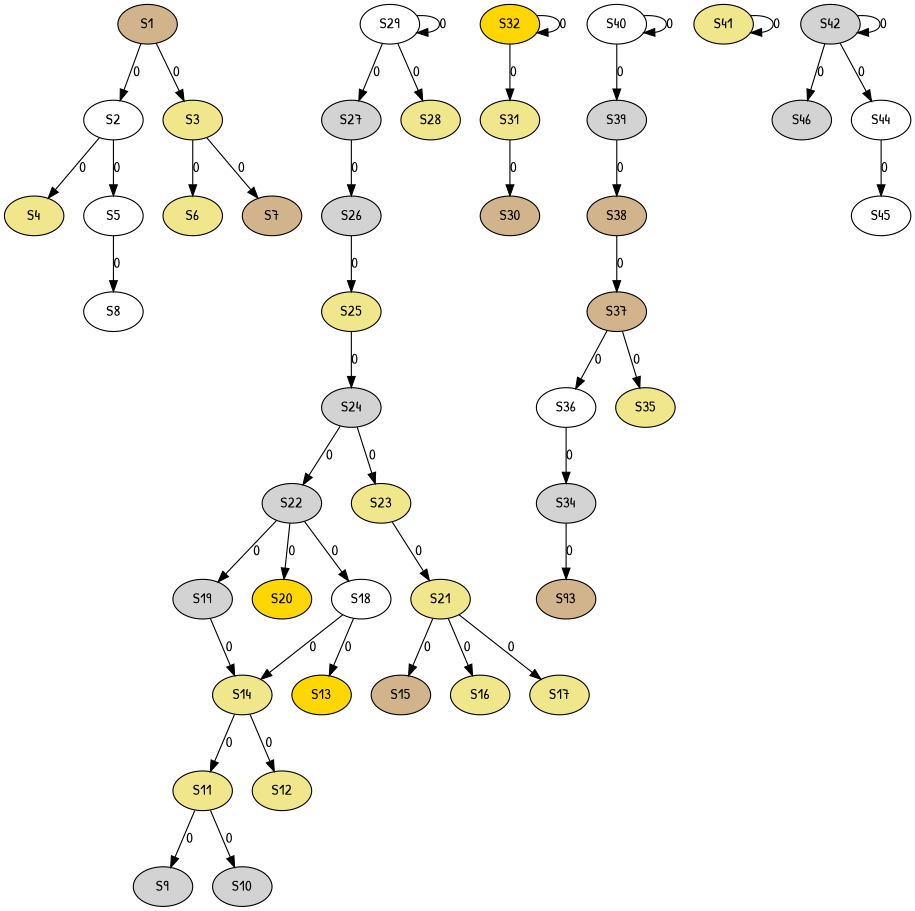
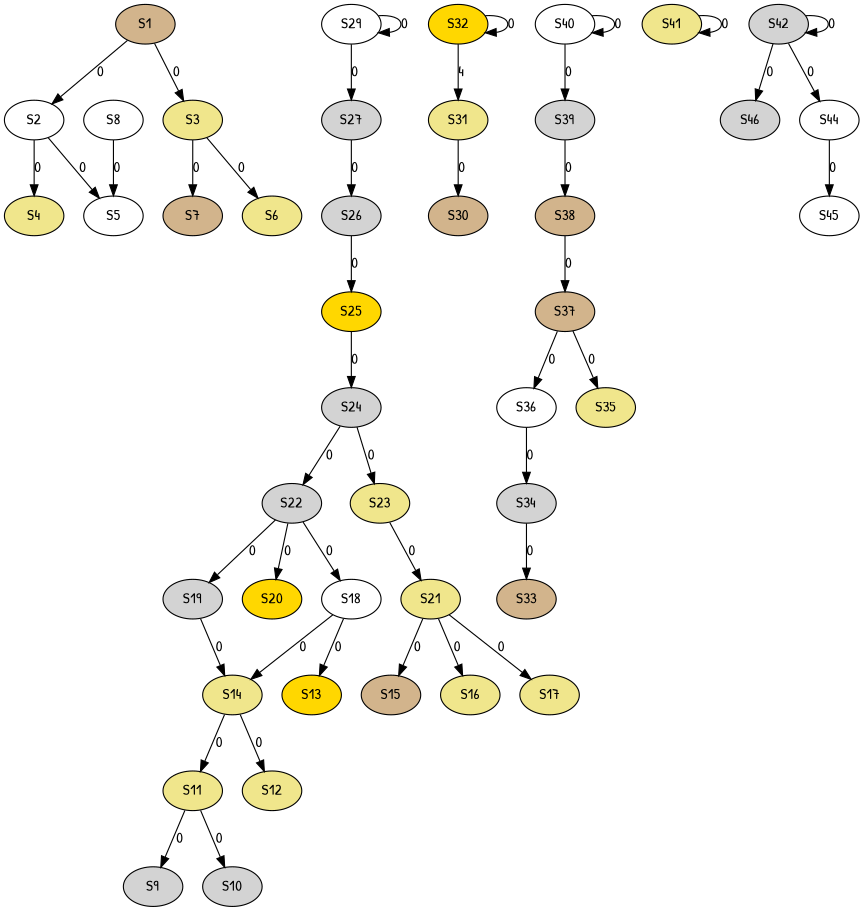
edge "S32" -> "S31": label "0" -> "4"
node "S28": removed
edge "S5" -> "S8": reversed
node "S25": fillcolor khaki -> gold
node "S93": label "S93" -> "S33"
